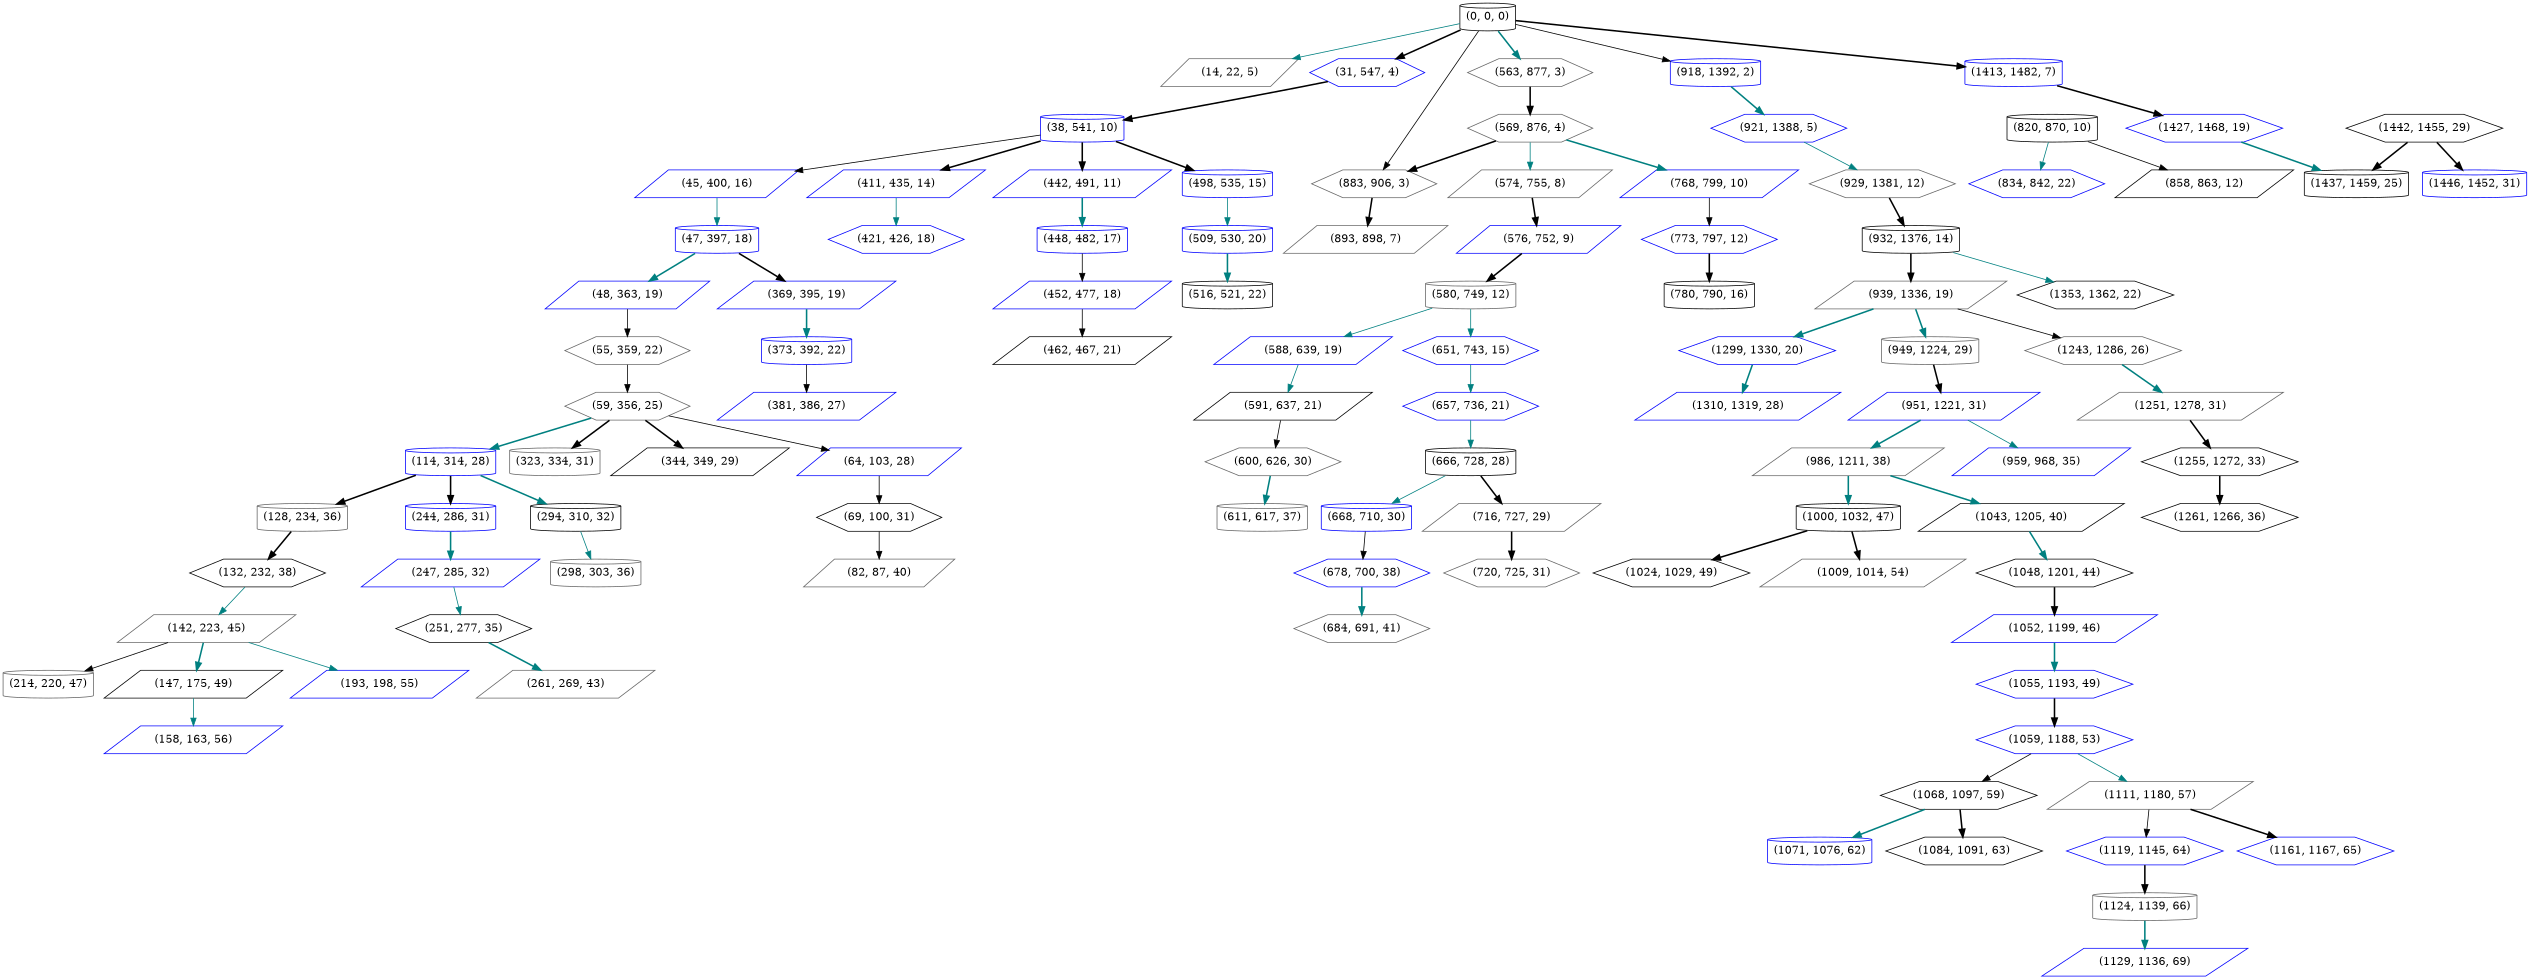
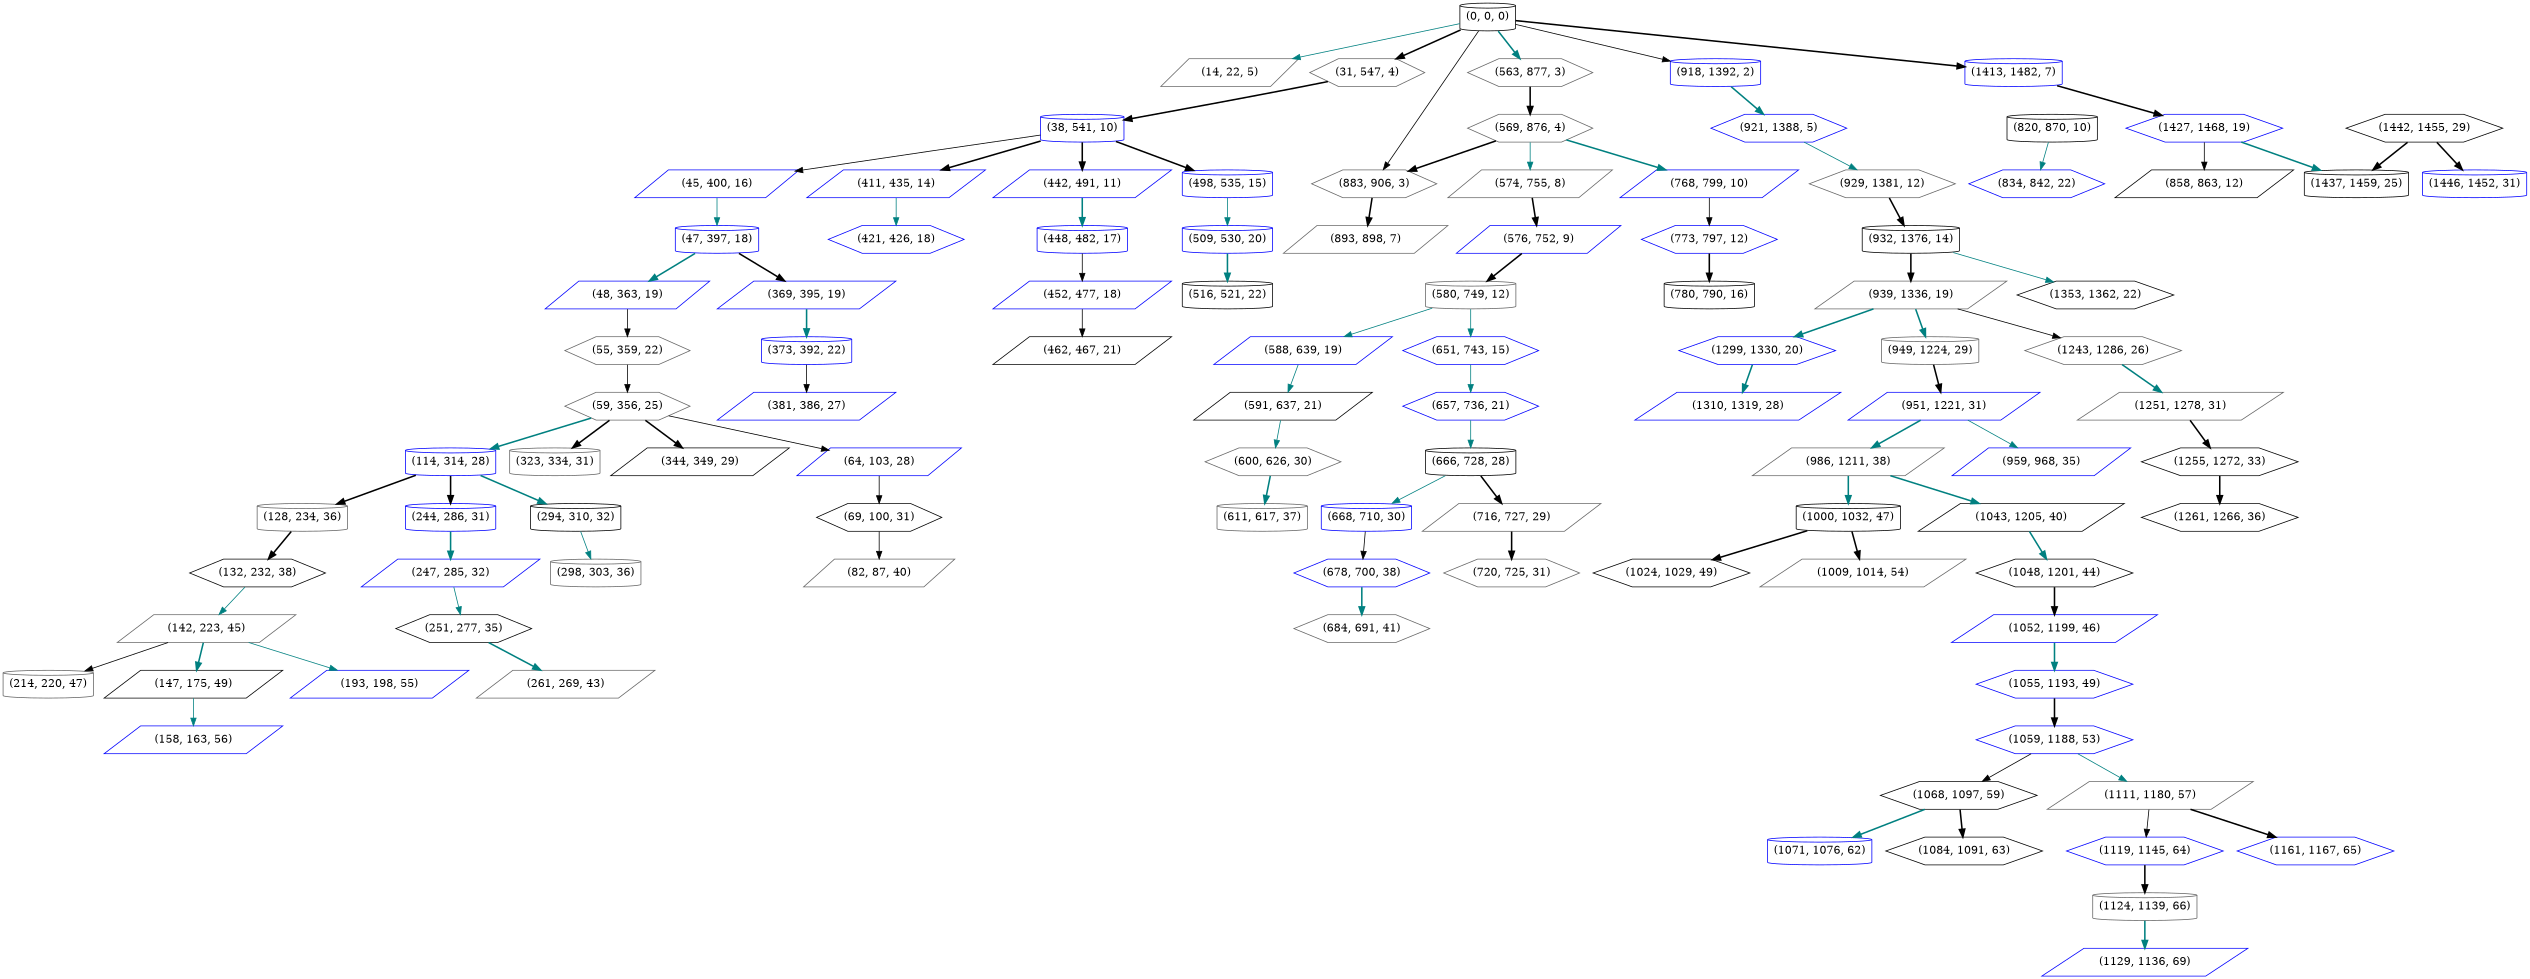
node "(31, 547, 4)": color blue -> gray40
edge "(820, 870, 10)" -> "(858, 863, 12)": now "(1427, 1468, 19)" -> "(858, 863, 12)"
edge "(591, 637, 21)" -> "(600, 626, 30)": color black -> teal
